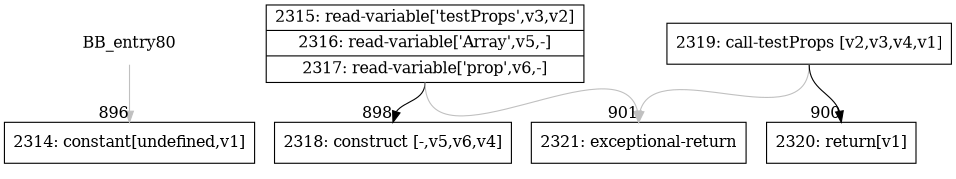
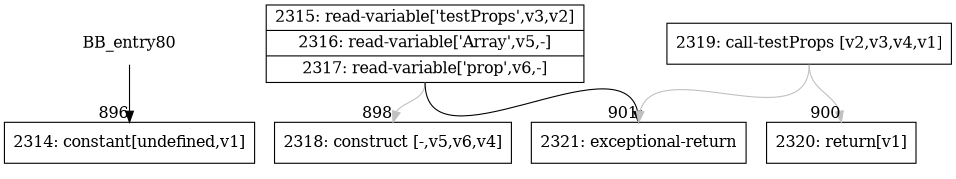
edge "BB_entry80" -> "2314: constant[undefined,v1]": color gray -> black
edge "2319: call-testProps [v2,v3,v4,v1]" -> "2320: return[v1]": color black -> gray
edge "2315: read-variable['testProps',v3,v2]" -> "2318: construct [-,v5,v6,v4]": color black -> gray
edge "2315: read-variable['testProps',v3,v2]" -> "2321: exceptional-return": color gray -> black
